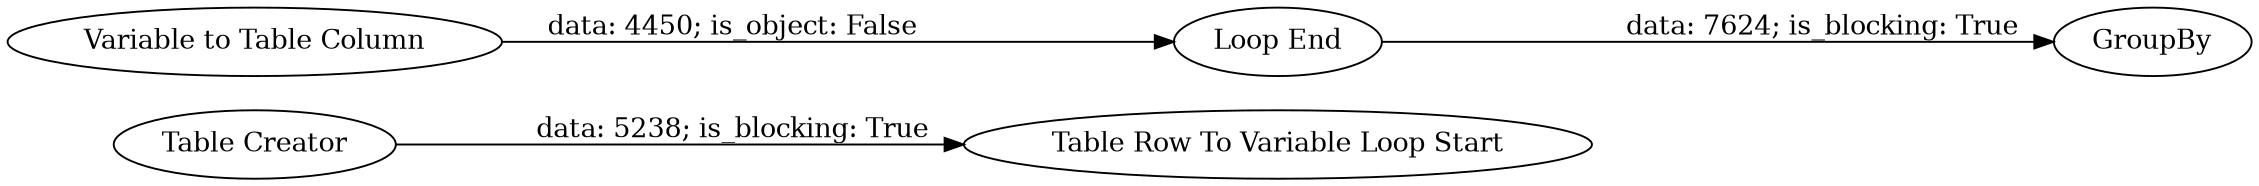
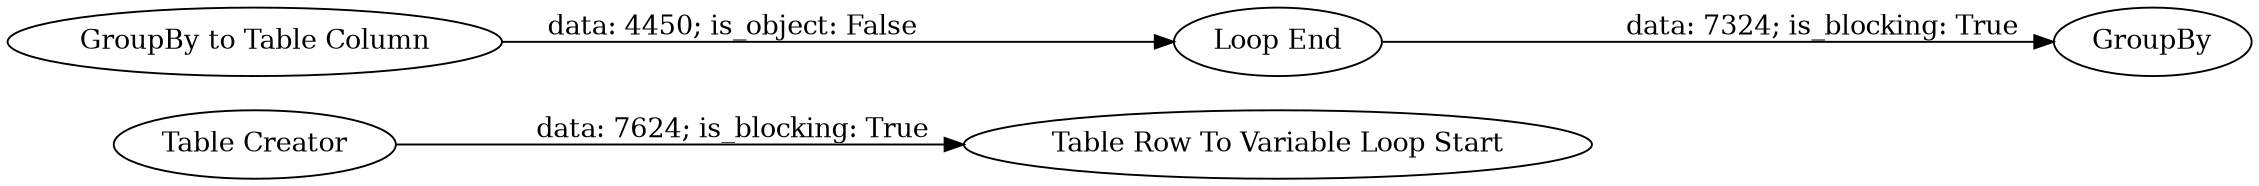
edge "Loop End" -> "GroupBy": label "data: 7624; is_blocking: True" -> "data: 7324; is_blocking: True"
node "Variable to Table Column": label "Variable to Table Column" -> "GroupBy to Table Column"
edge "Table Creator" -> "Table Row To Variable Loop Start": label "data: 5238; is_blocking: True" -> "data: 7624; is_blocking: True"
